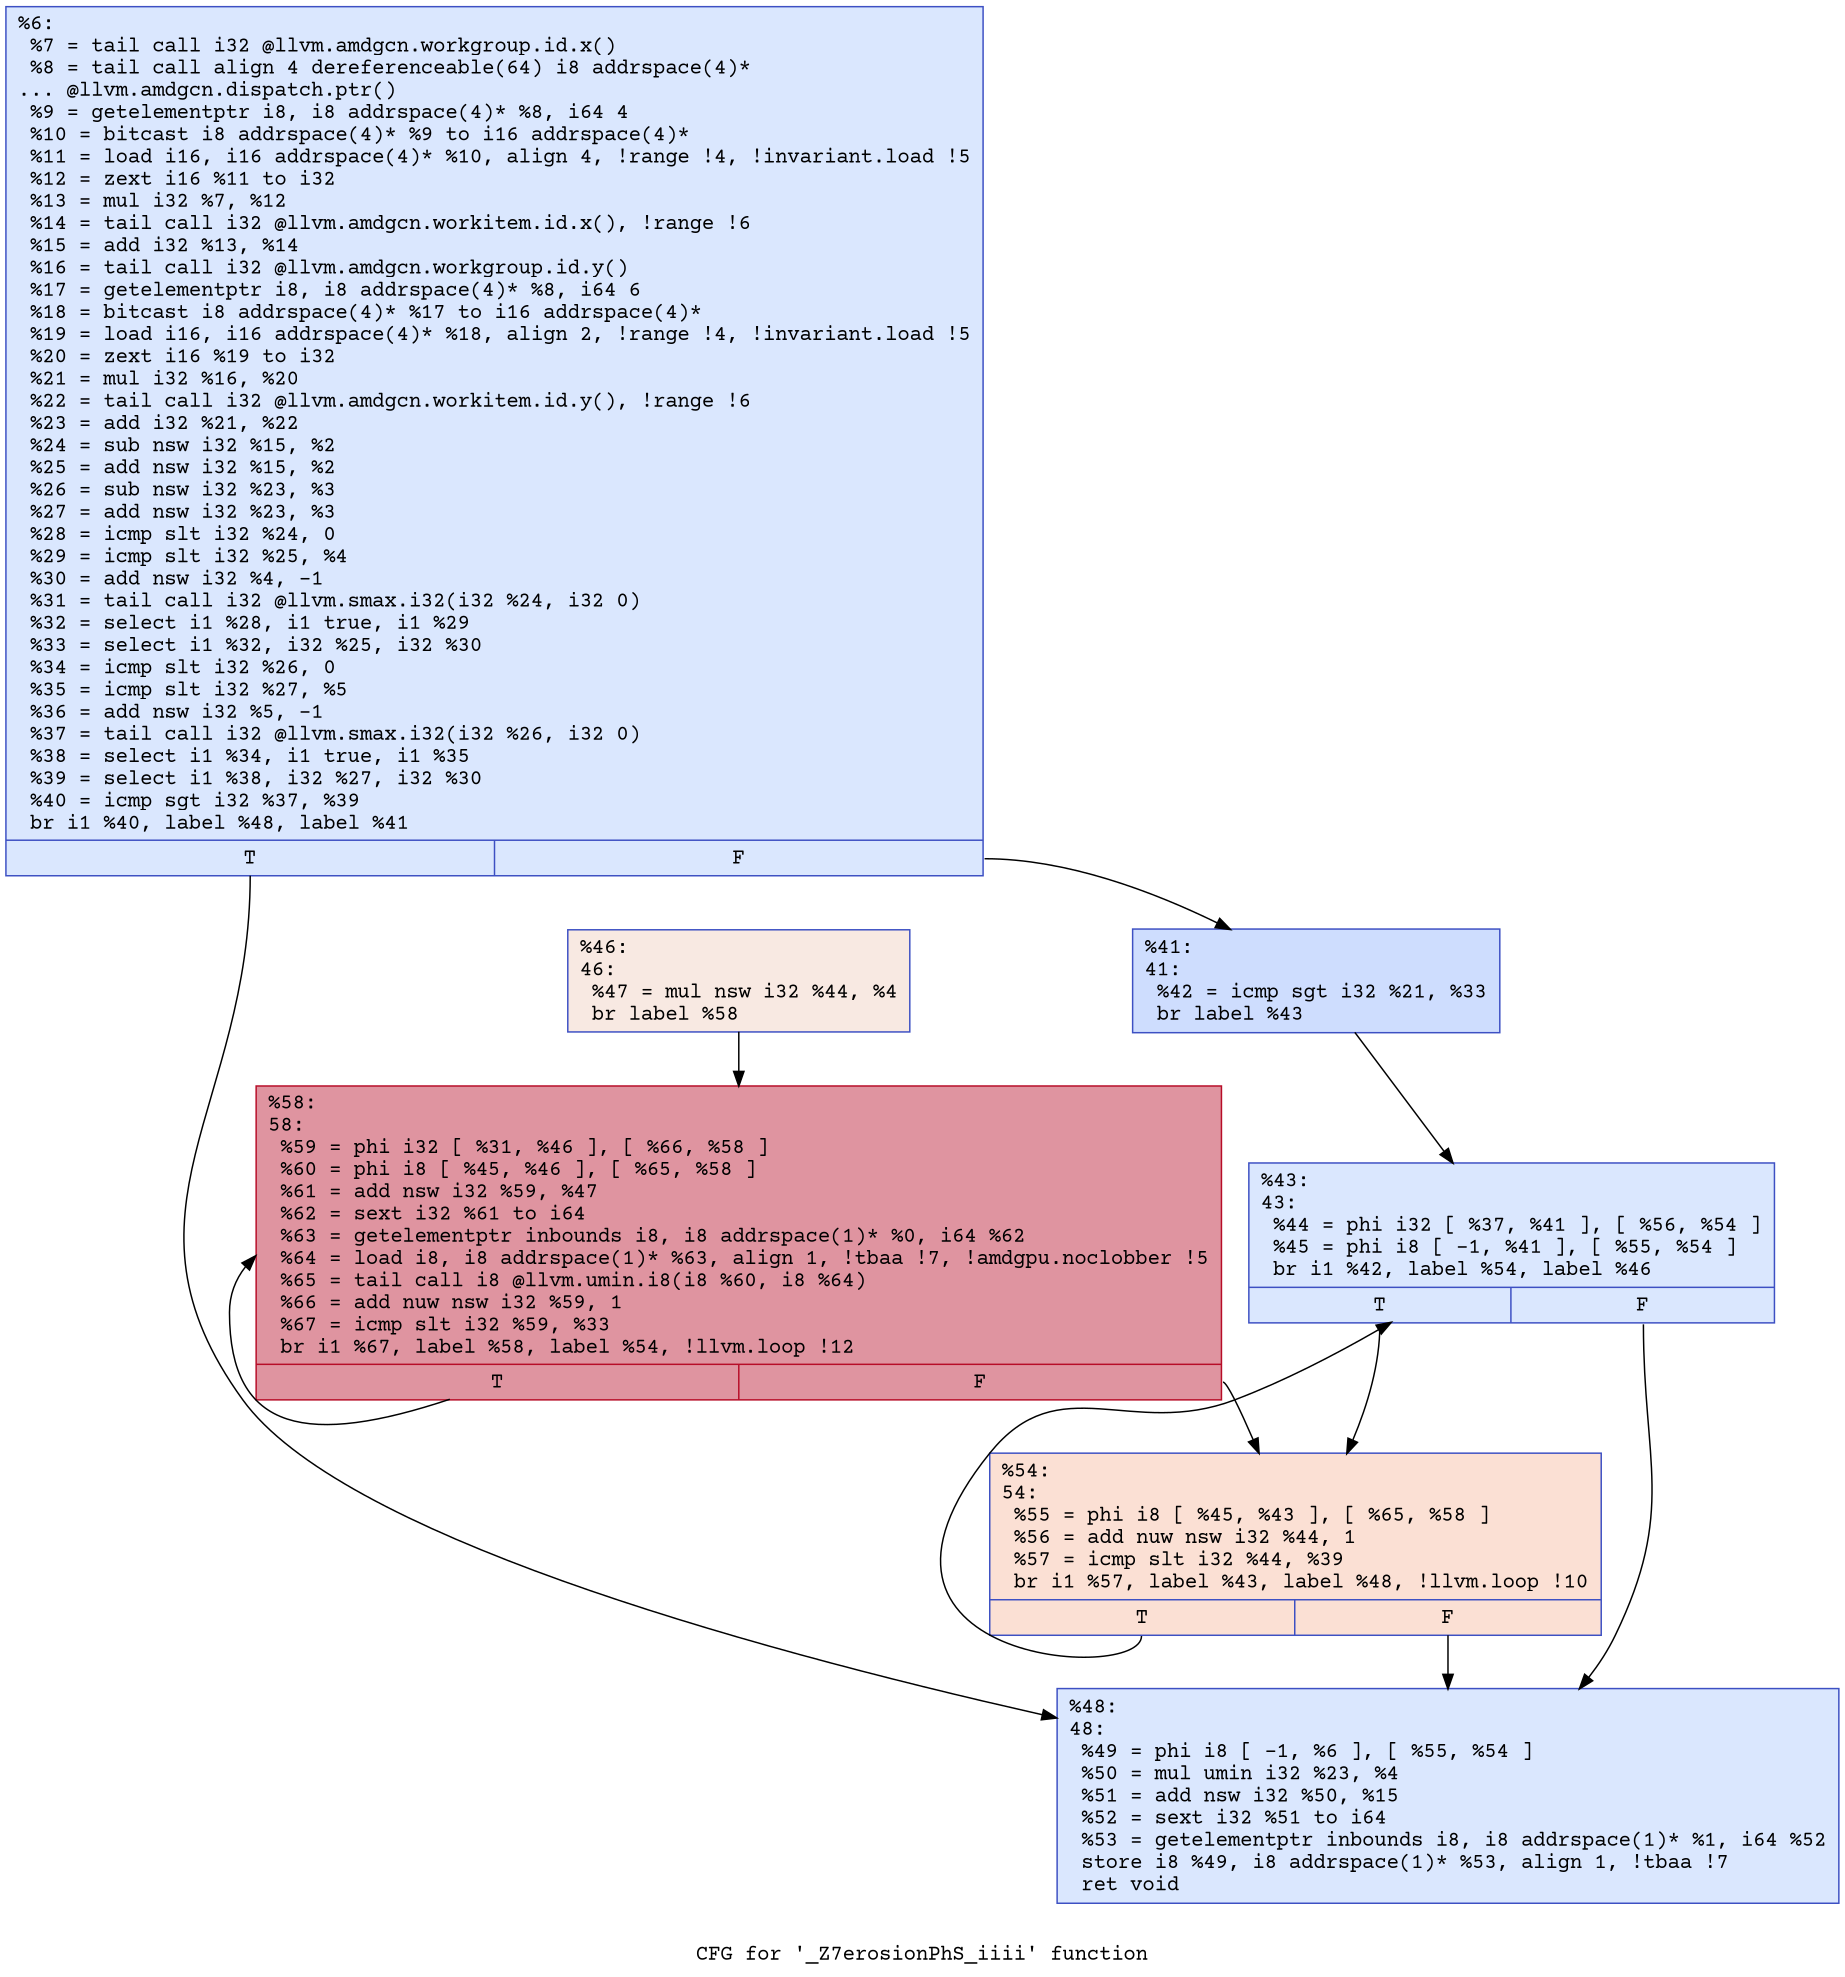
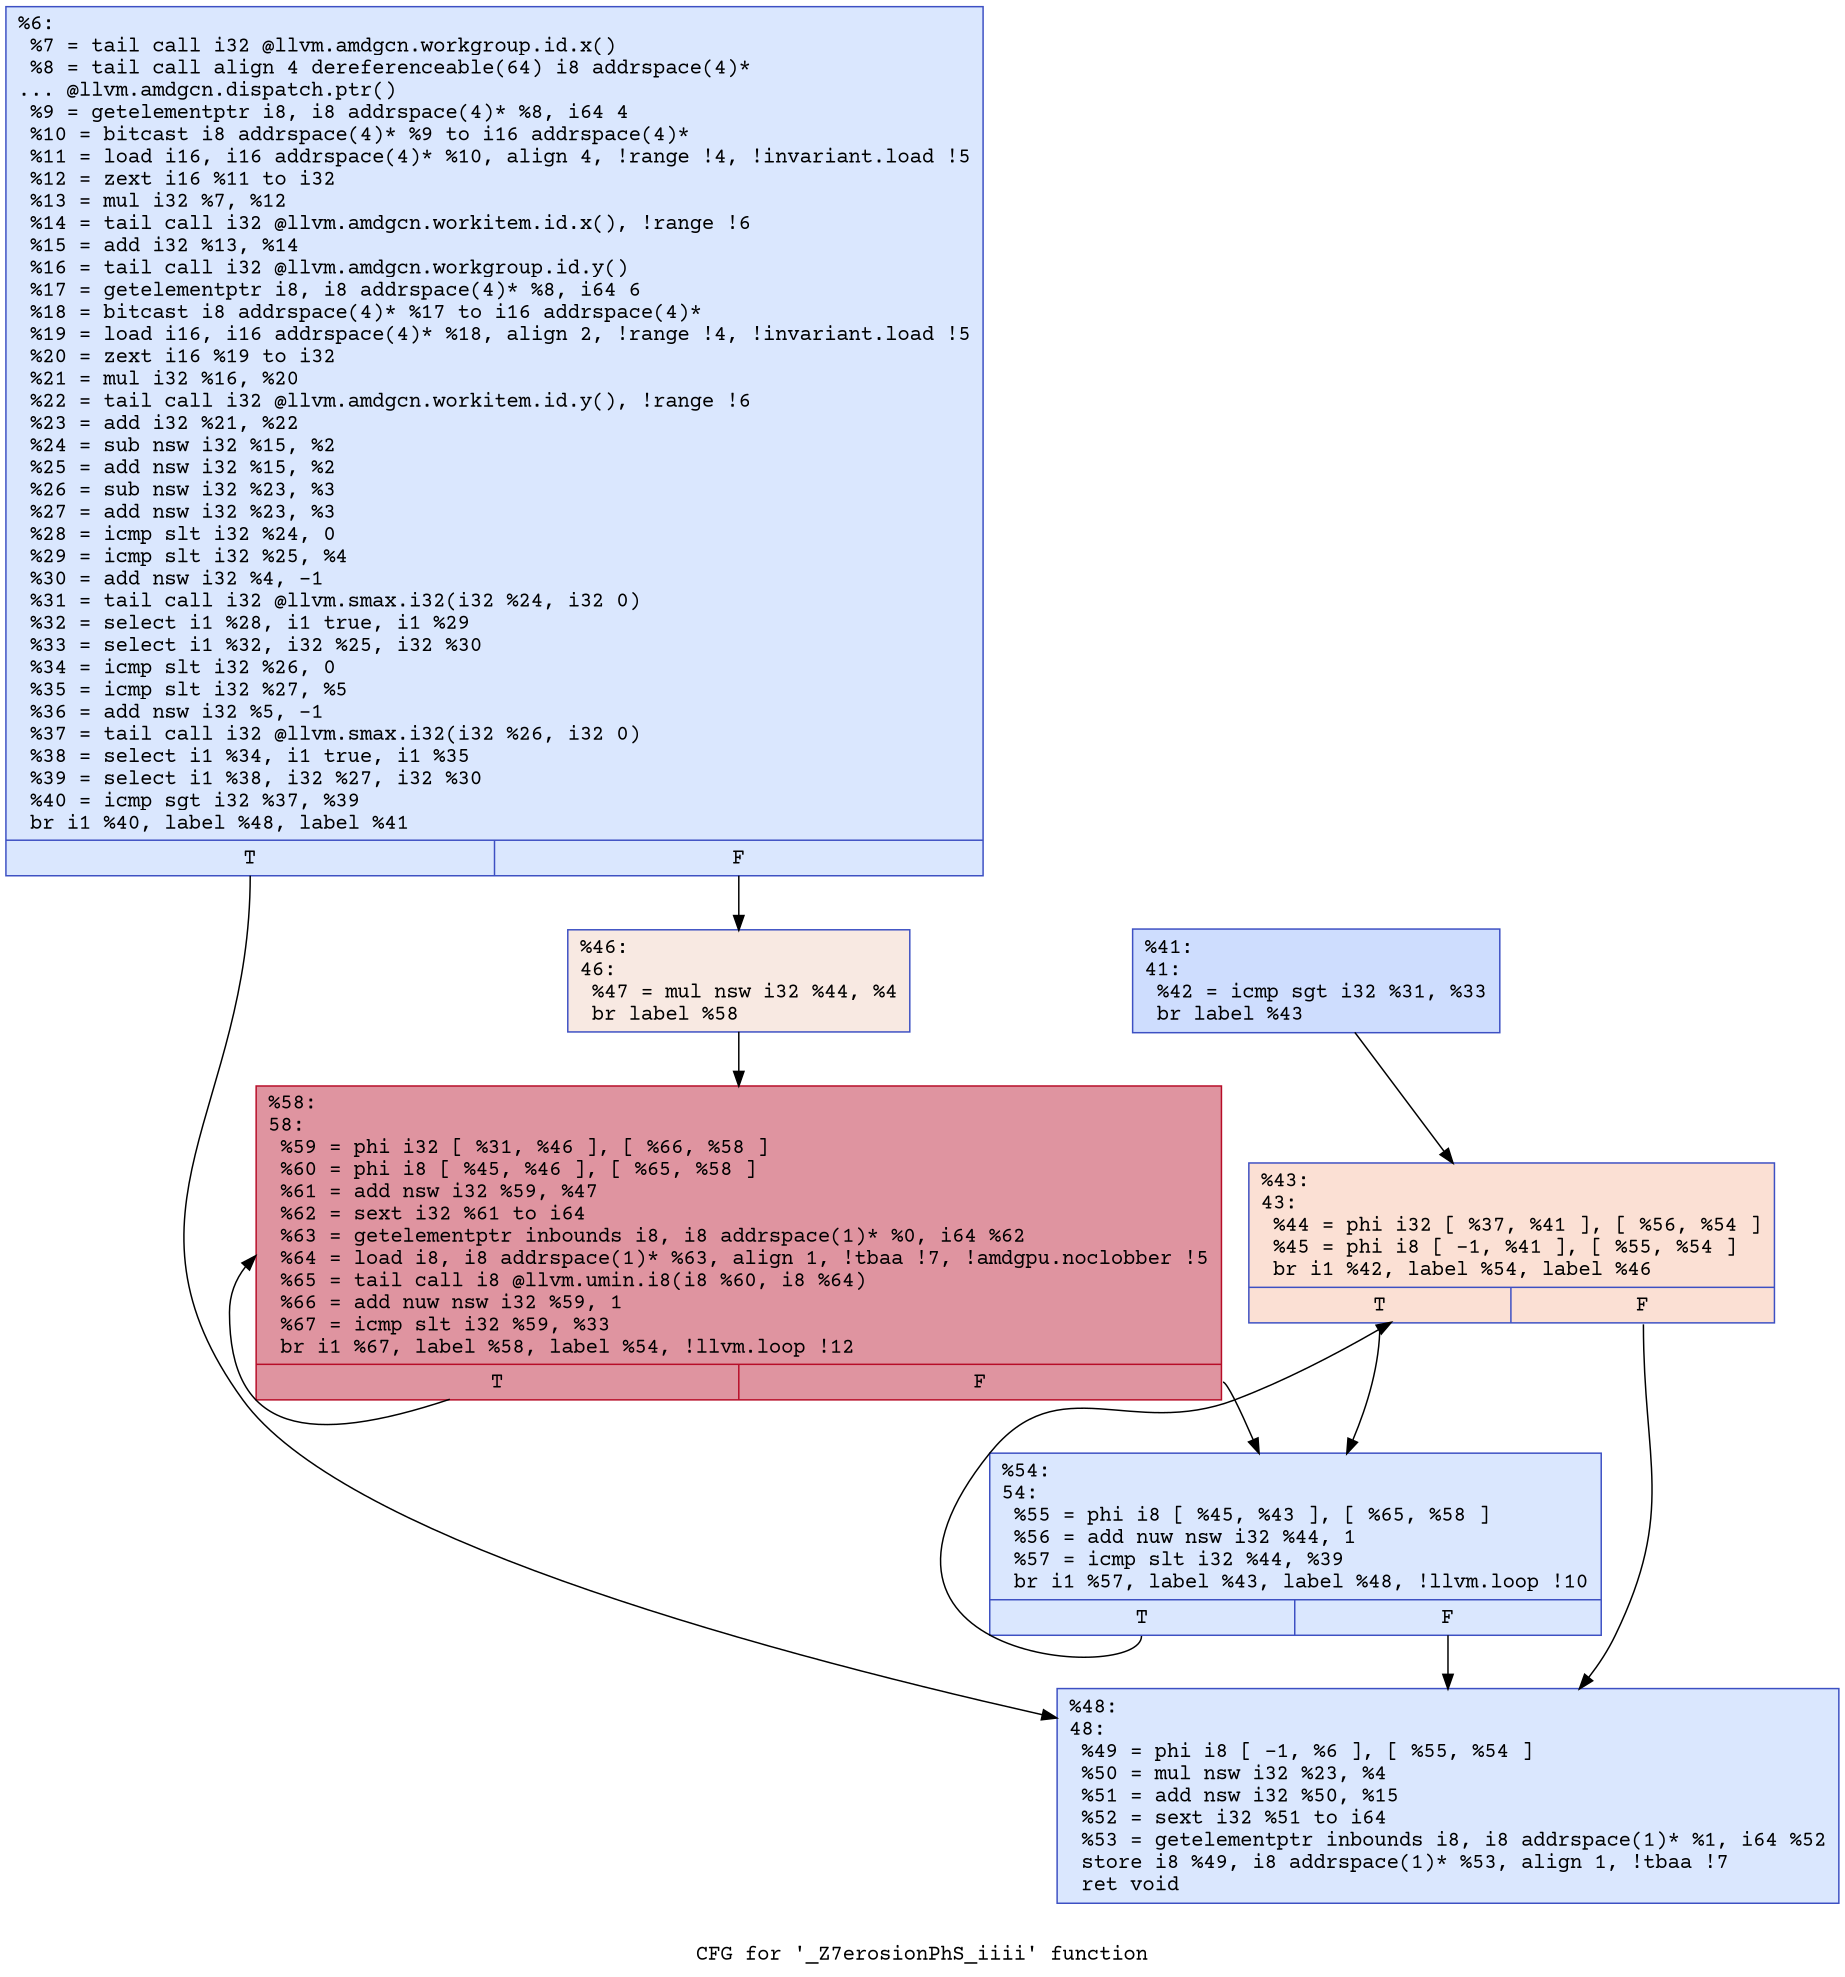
edge "%6:" -> "%41:": now "%6:" -> "%46:"
node "%41:": text "%42 = icmp sgt i32 %21, %33" -> "%42 = icmp sgt i32 %31, %33"
node "%43:": fillcolor #abc8fd70 -> #f7b99e70
node "%54:": fillcolor #f7b99e70 -> #abc8fd70
node "%48:": text "%50 = mul umin i32 %23, %4" -> "%50 = mul nsw i32 %23, %4"
